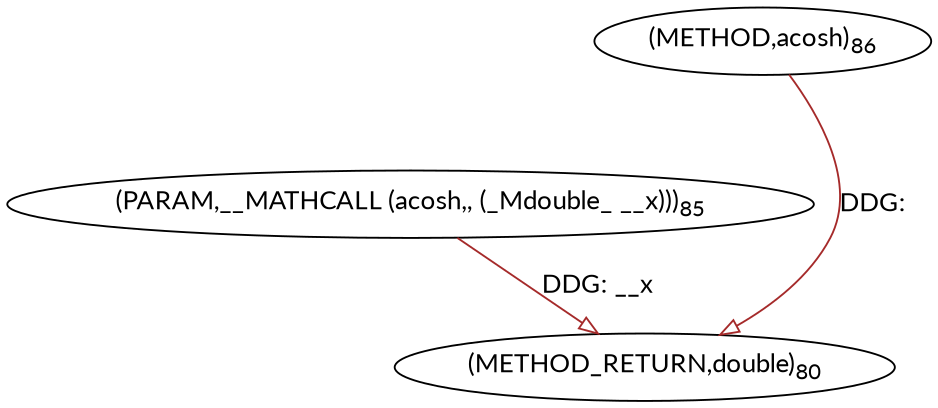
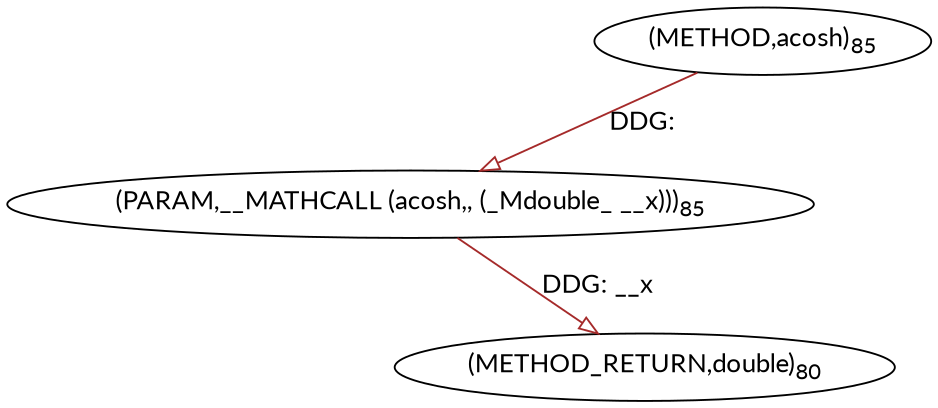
node "(METHOD,acosh)": text "86" -> "85"
edge "(METHOD,acosh)" -> "(METHOD_RETURN,double)": now "(METHOD,acosh)" -> "(PARAM,__MATHCALL (acosh,, (_Mdouble_ __x)))"
